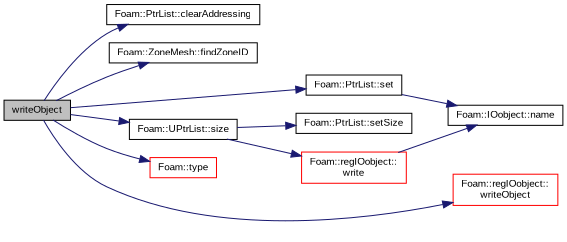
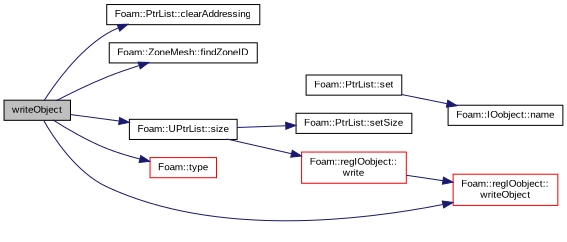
edge "writeObject" -> "Foam::PtrList::set": removed
edge "Foam::regIOobject:: write" -> "Foam::IOobject::name": now "Foam::regIOobject:: write" -> "Foam::regIOobject:: writeObject"
